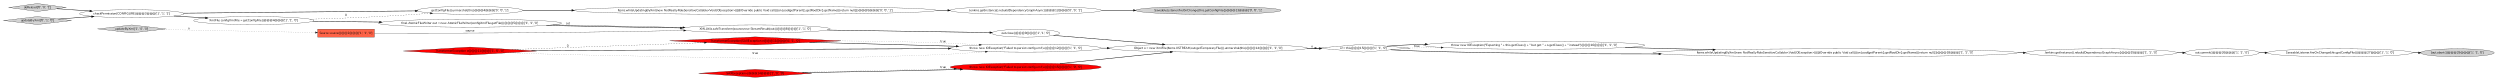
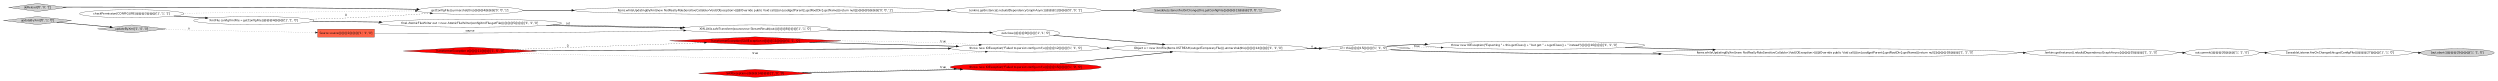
edge "doReload['0', '0', '1']" -> "checkPermission(CONFIGURE)@@@3@@@['1', '1', '1']": now "doReload['0', '0', '1']" -> "getConfigFile().unmarshal(this)@@@4@@@['0', '0', '1']"
edge "checkPermission(CONFIGURE)@@@3@@@['1', '1', '1']" -> "getConfigFile().unmarshal(this)@@@4@@@['0', '0', '1']": style bold -> dotted
edge "updateByXml['0', '1', '0']" -> "checkPermission(CONFIGURE)@@@3@@@['1', '1', '1']": now "updateByXml['0', '1', '0']" -> "updateByXml['1', '0', '0']"
